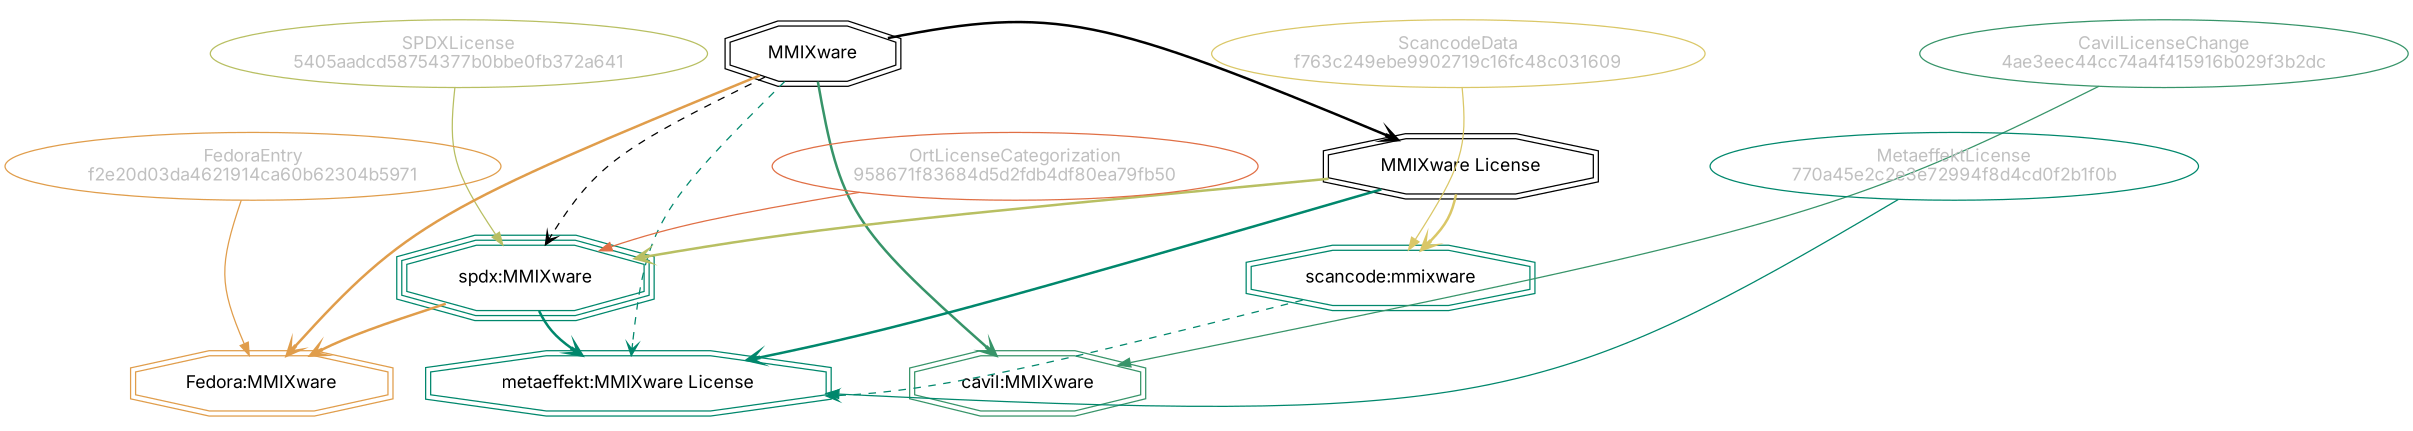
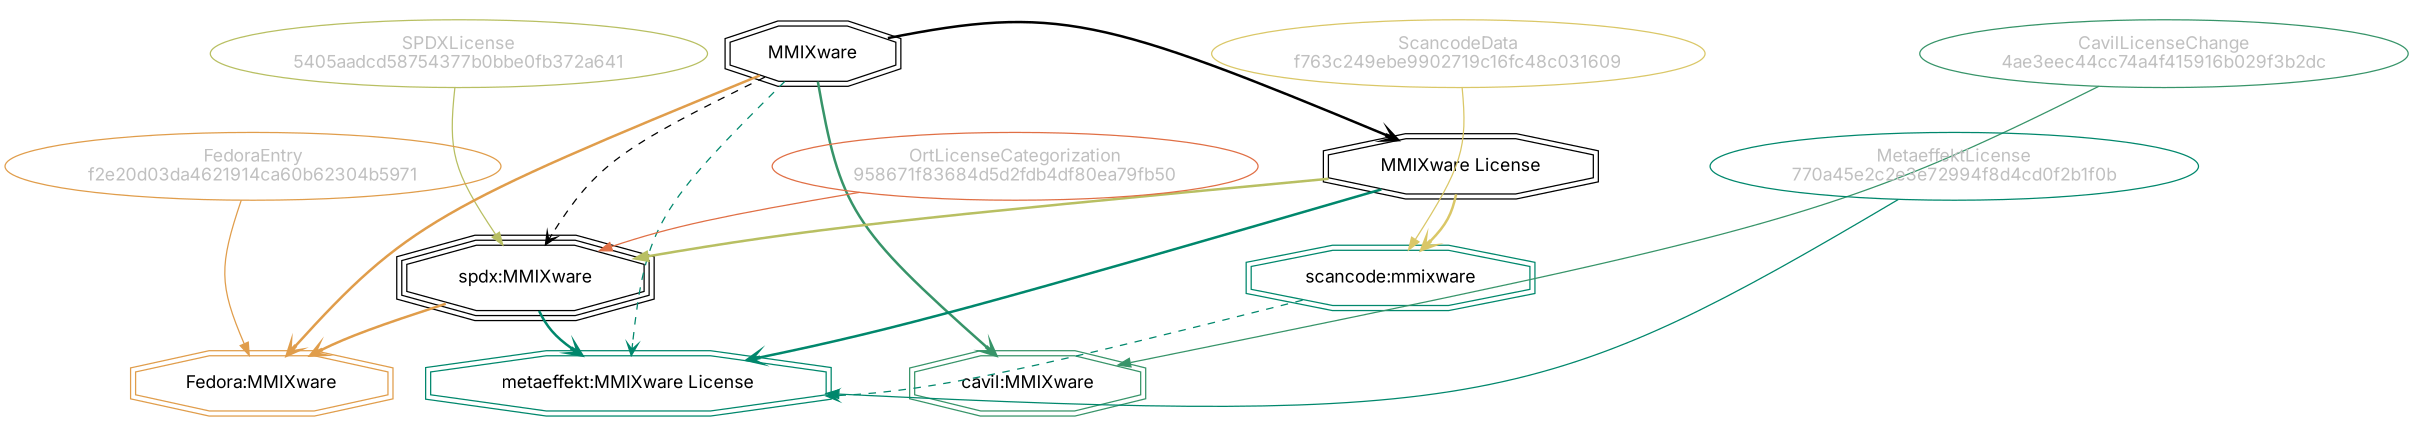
edge "MMIXware License" -> "spdx:MMIXware": arrowhead vee -> normal
node "spdx:MMIXware": color #00876c -> black
